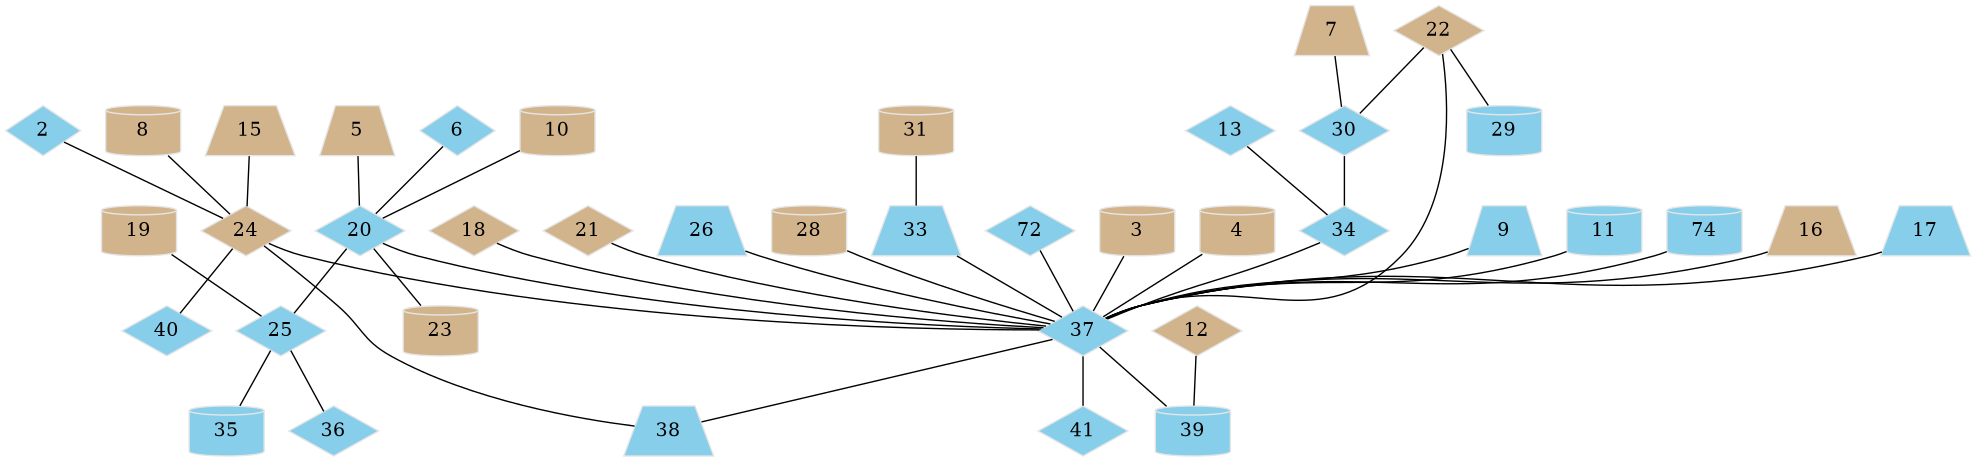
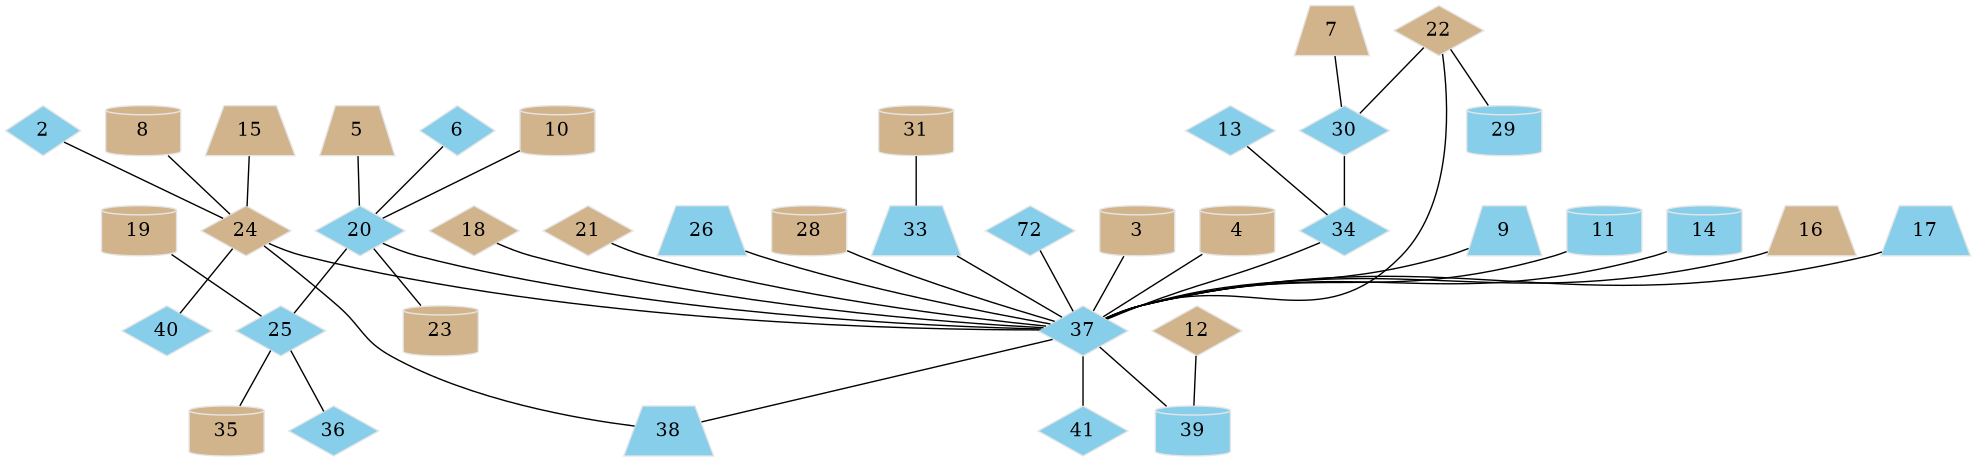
node "74": label "74" -> "14"
node "35": fillcolor skyblue -> tan
